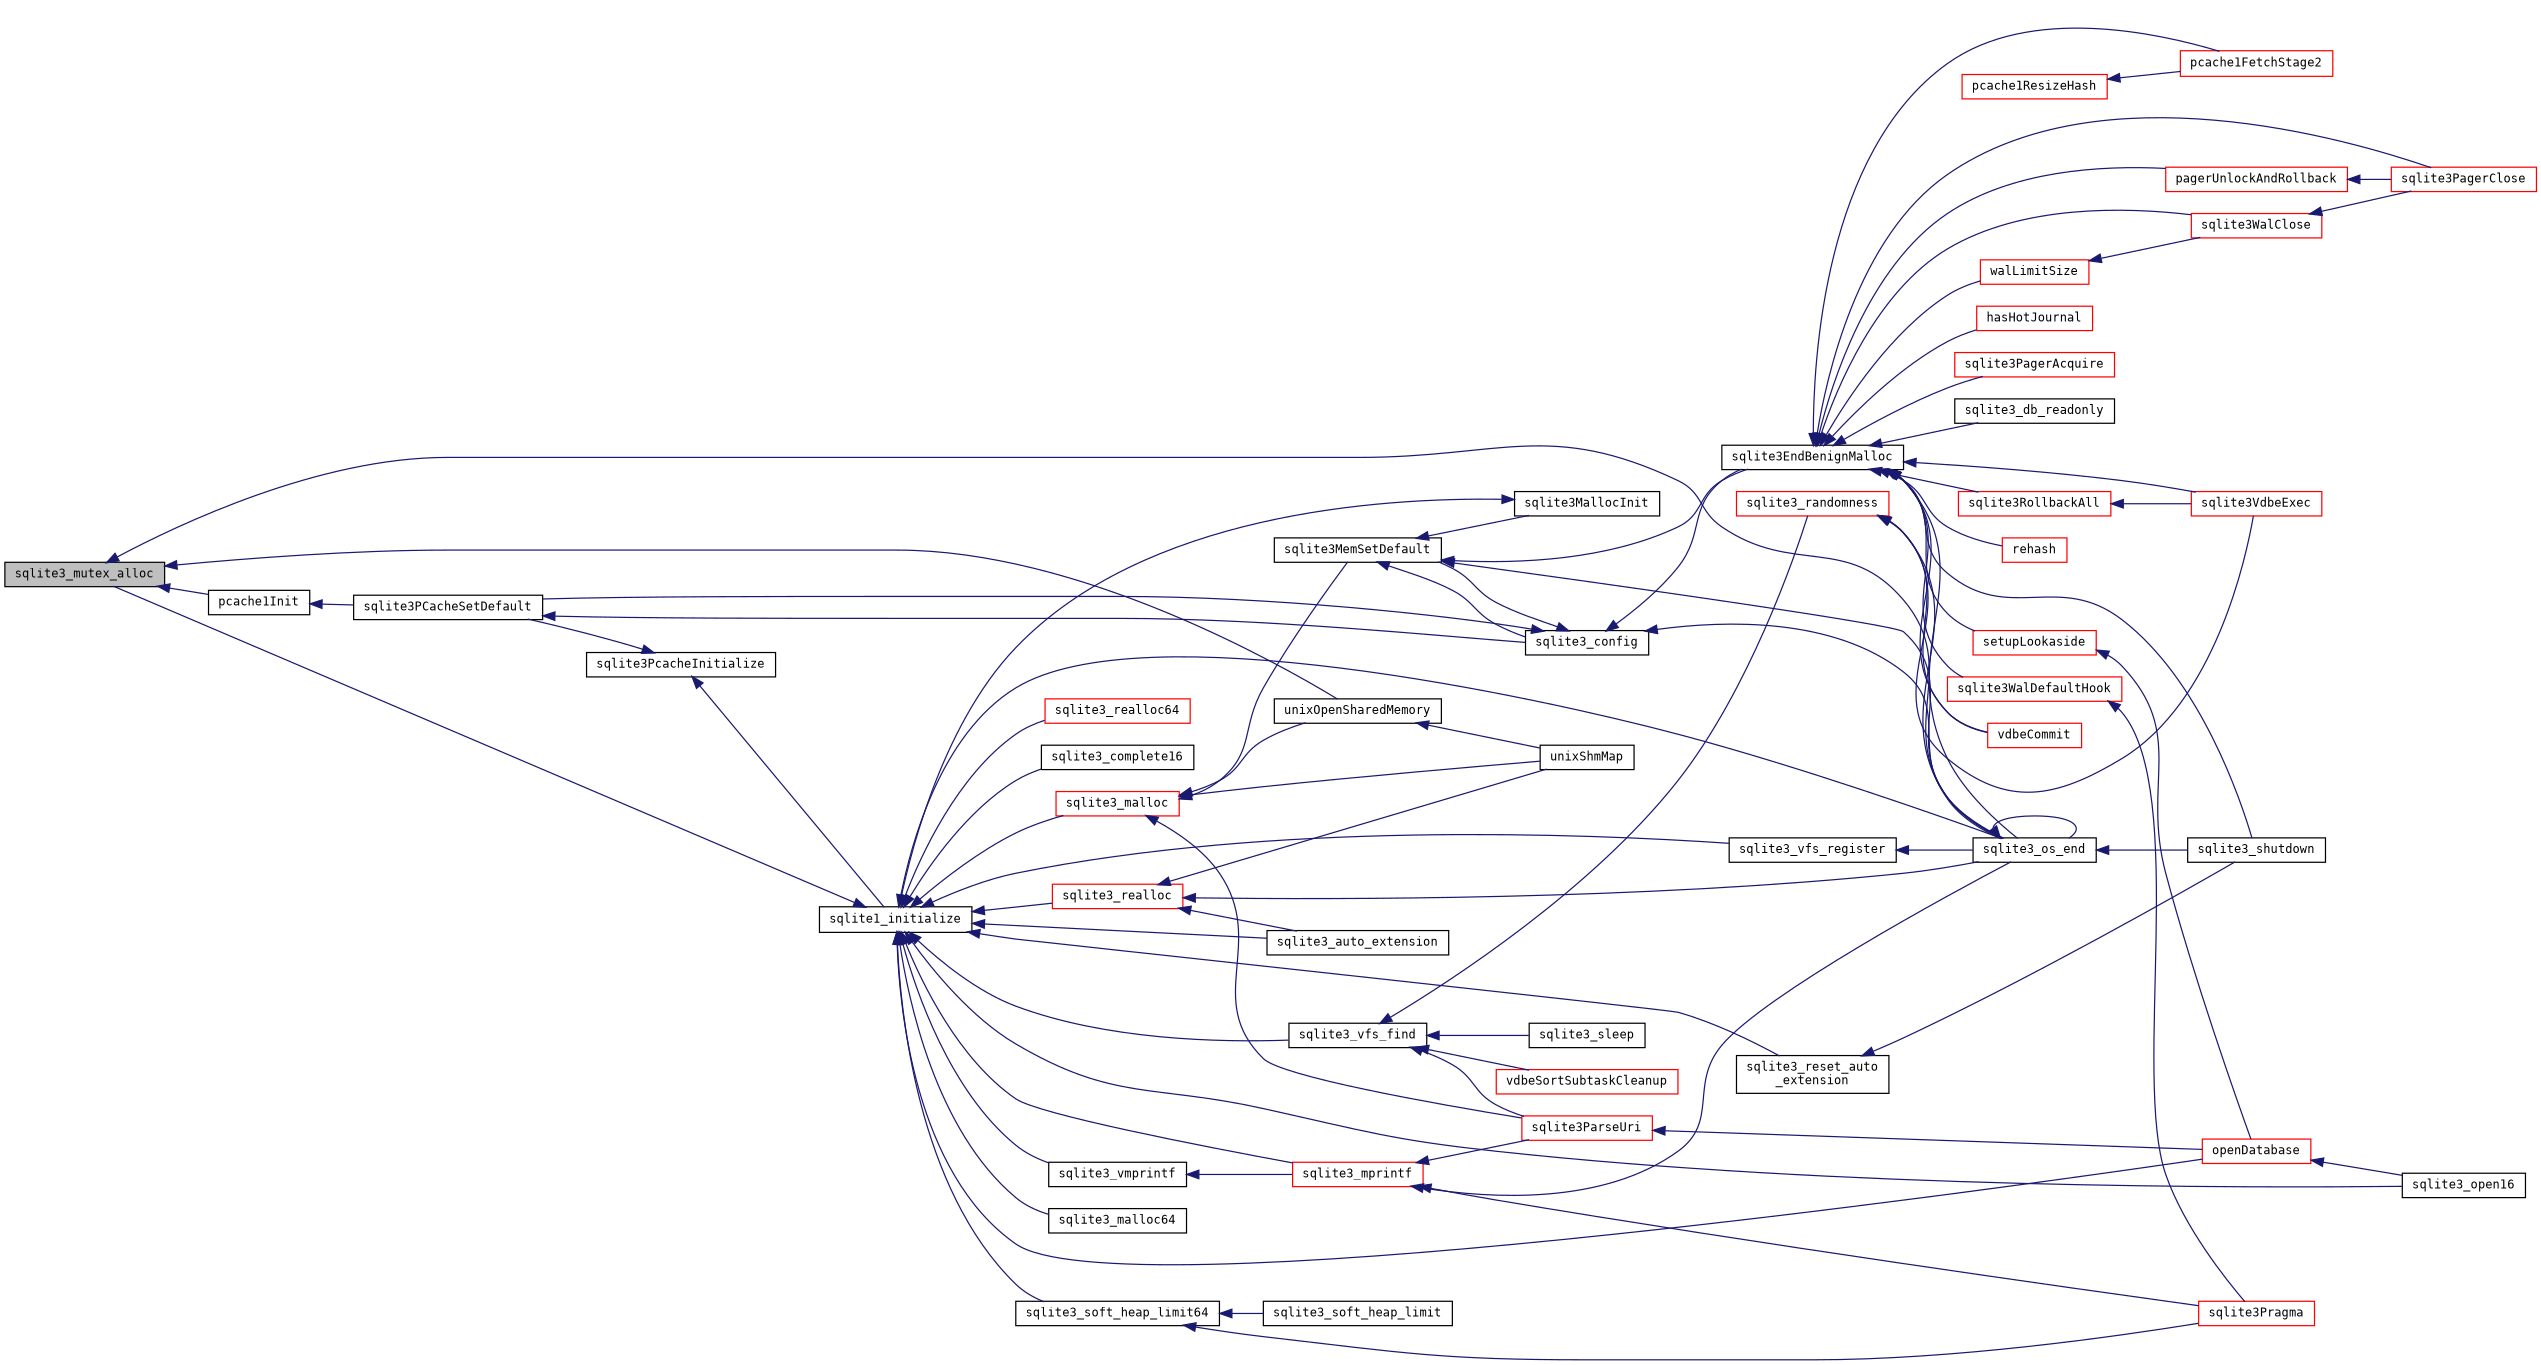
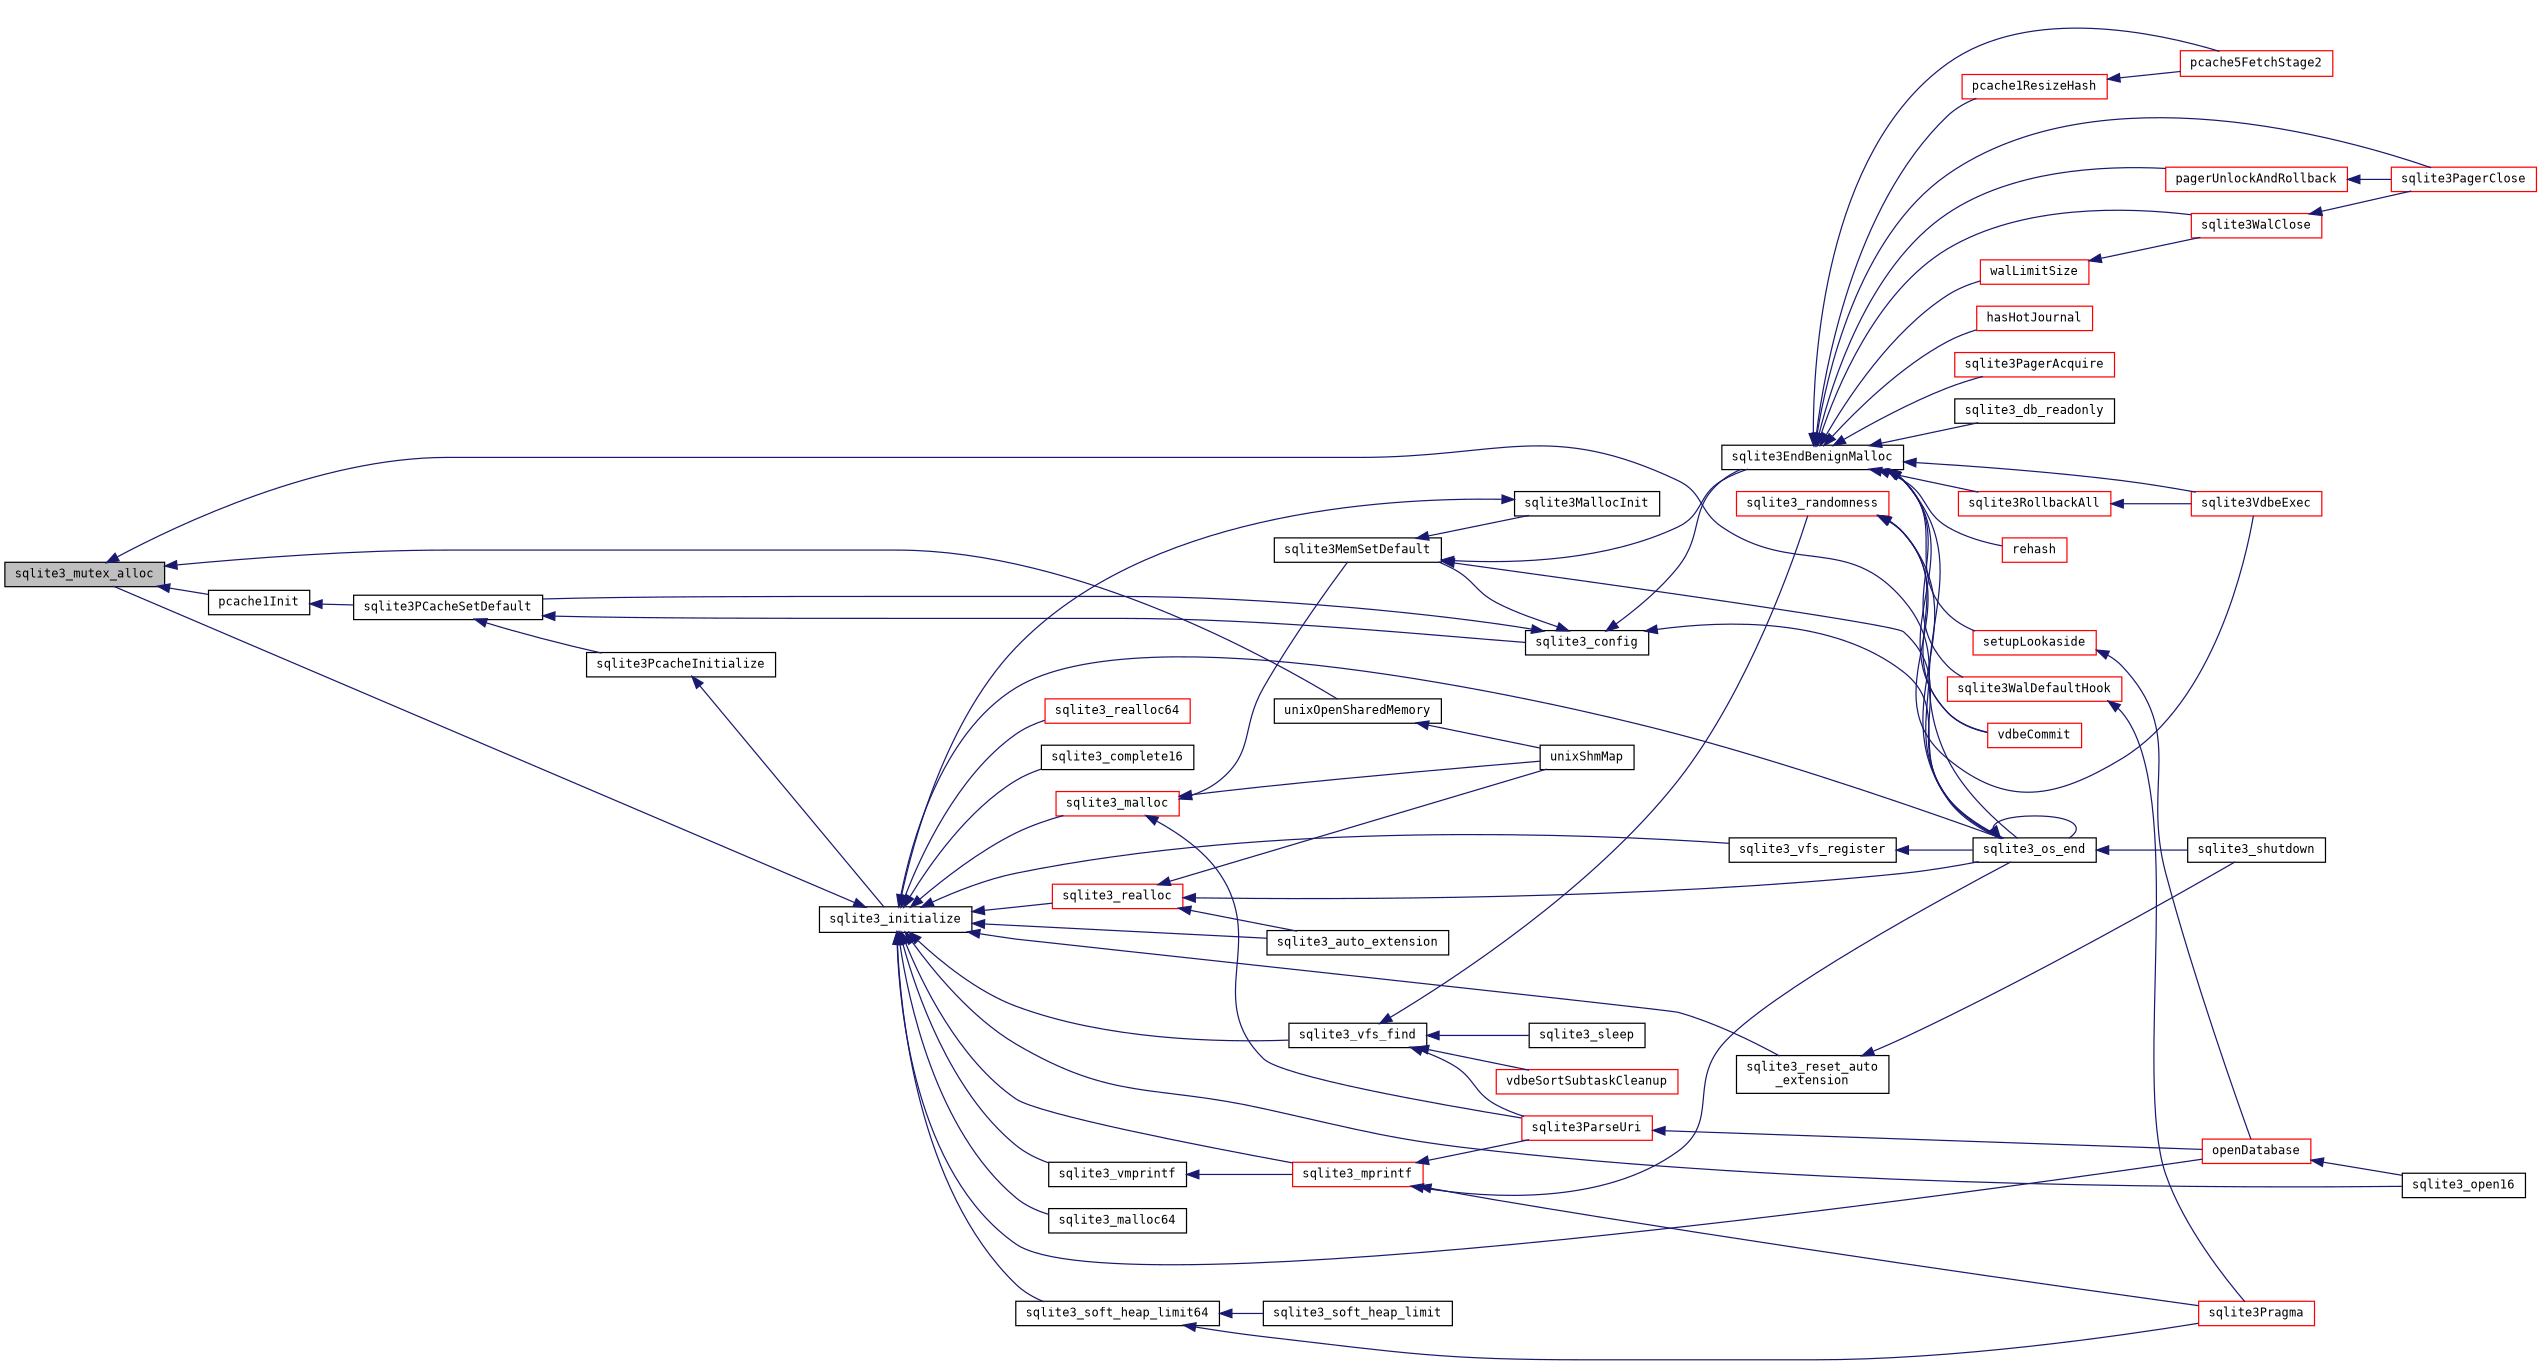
node "pcache1FetchStage2": label "pcache1FetchStage2" -> "pcache5FetchStage2"
edge "sqlite3_config" -> "sqlite3MemSetDefault": removed
edge "sqlite3_shutdown" -> "sqlite3EndBenignMalloc": now "pcache1ResizeHash" -> "sqlite3EndBenignMalloc"
edge "sqlite3PCacheSetDefault" -> "sqlite3PcacheInitialize": reversed
edge "unixOpenSharedMemory" -> "sqlite3_malloc": removed
node "sqlite1_initialize": label "sqlite1_initialize" -> "sqlite3_initialize"
